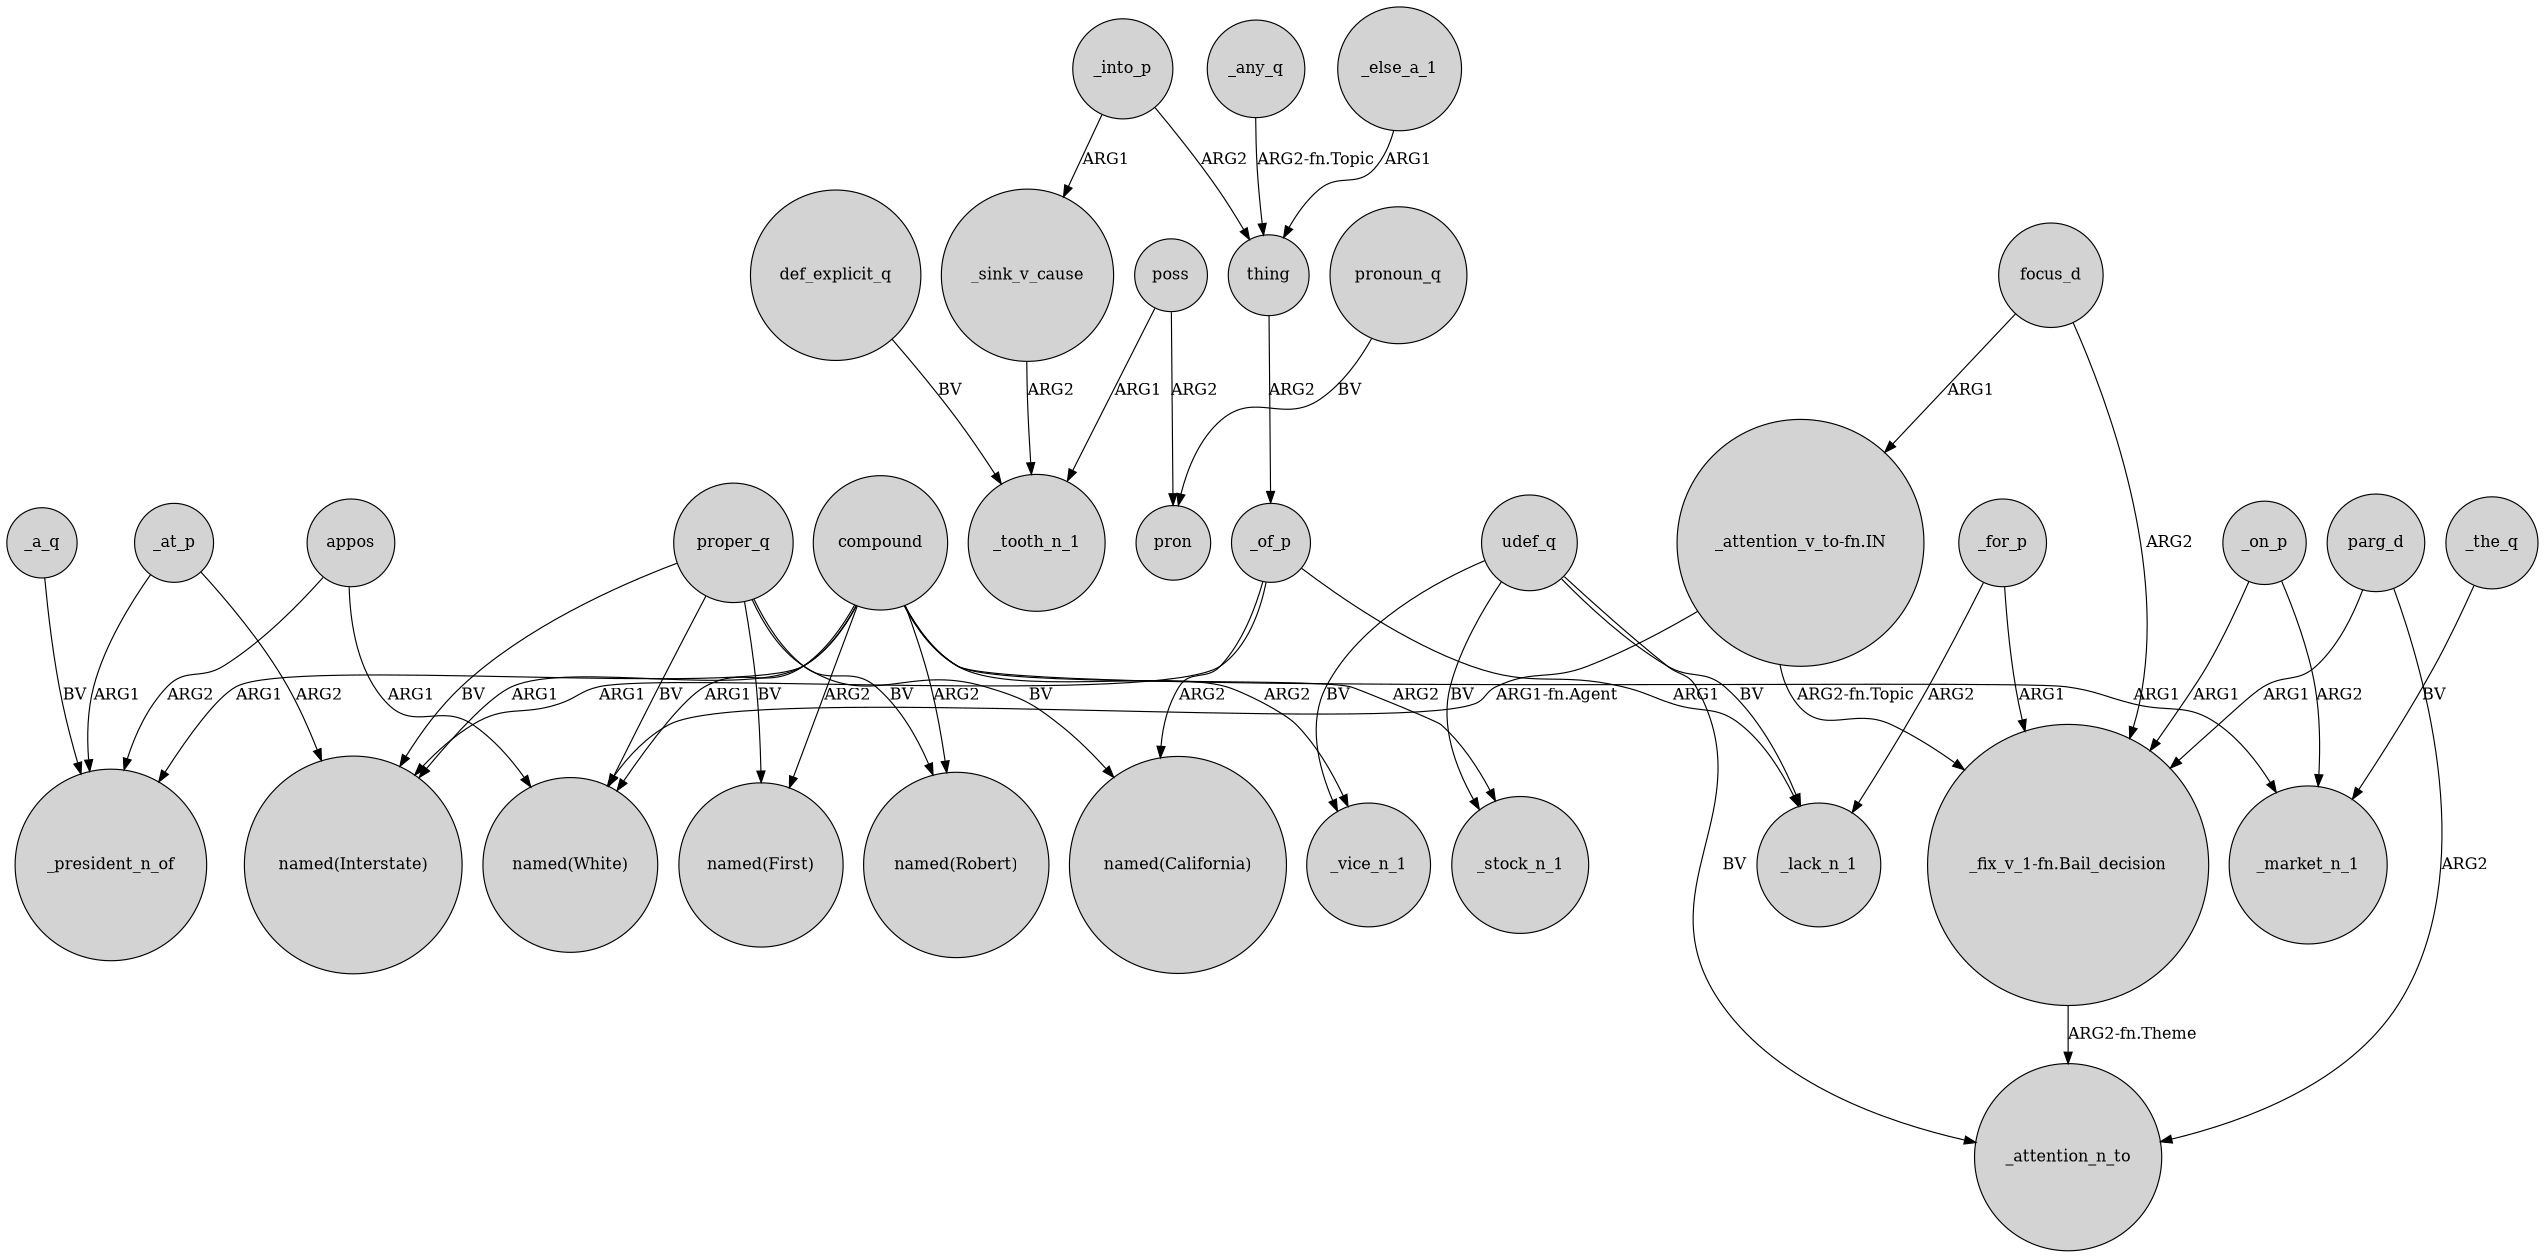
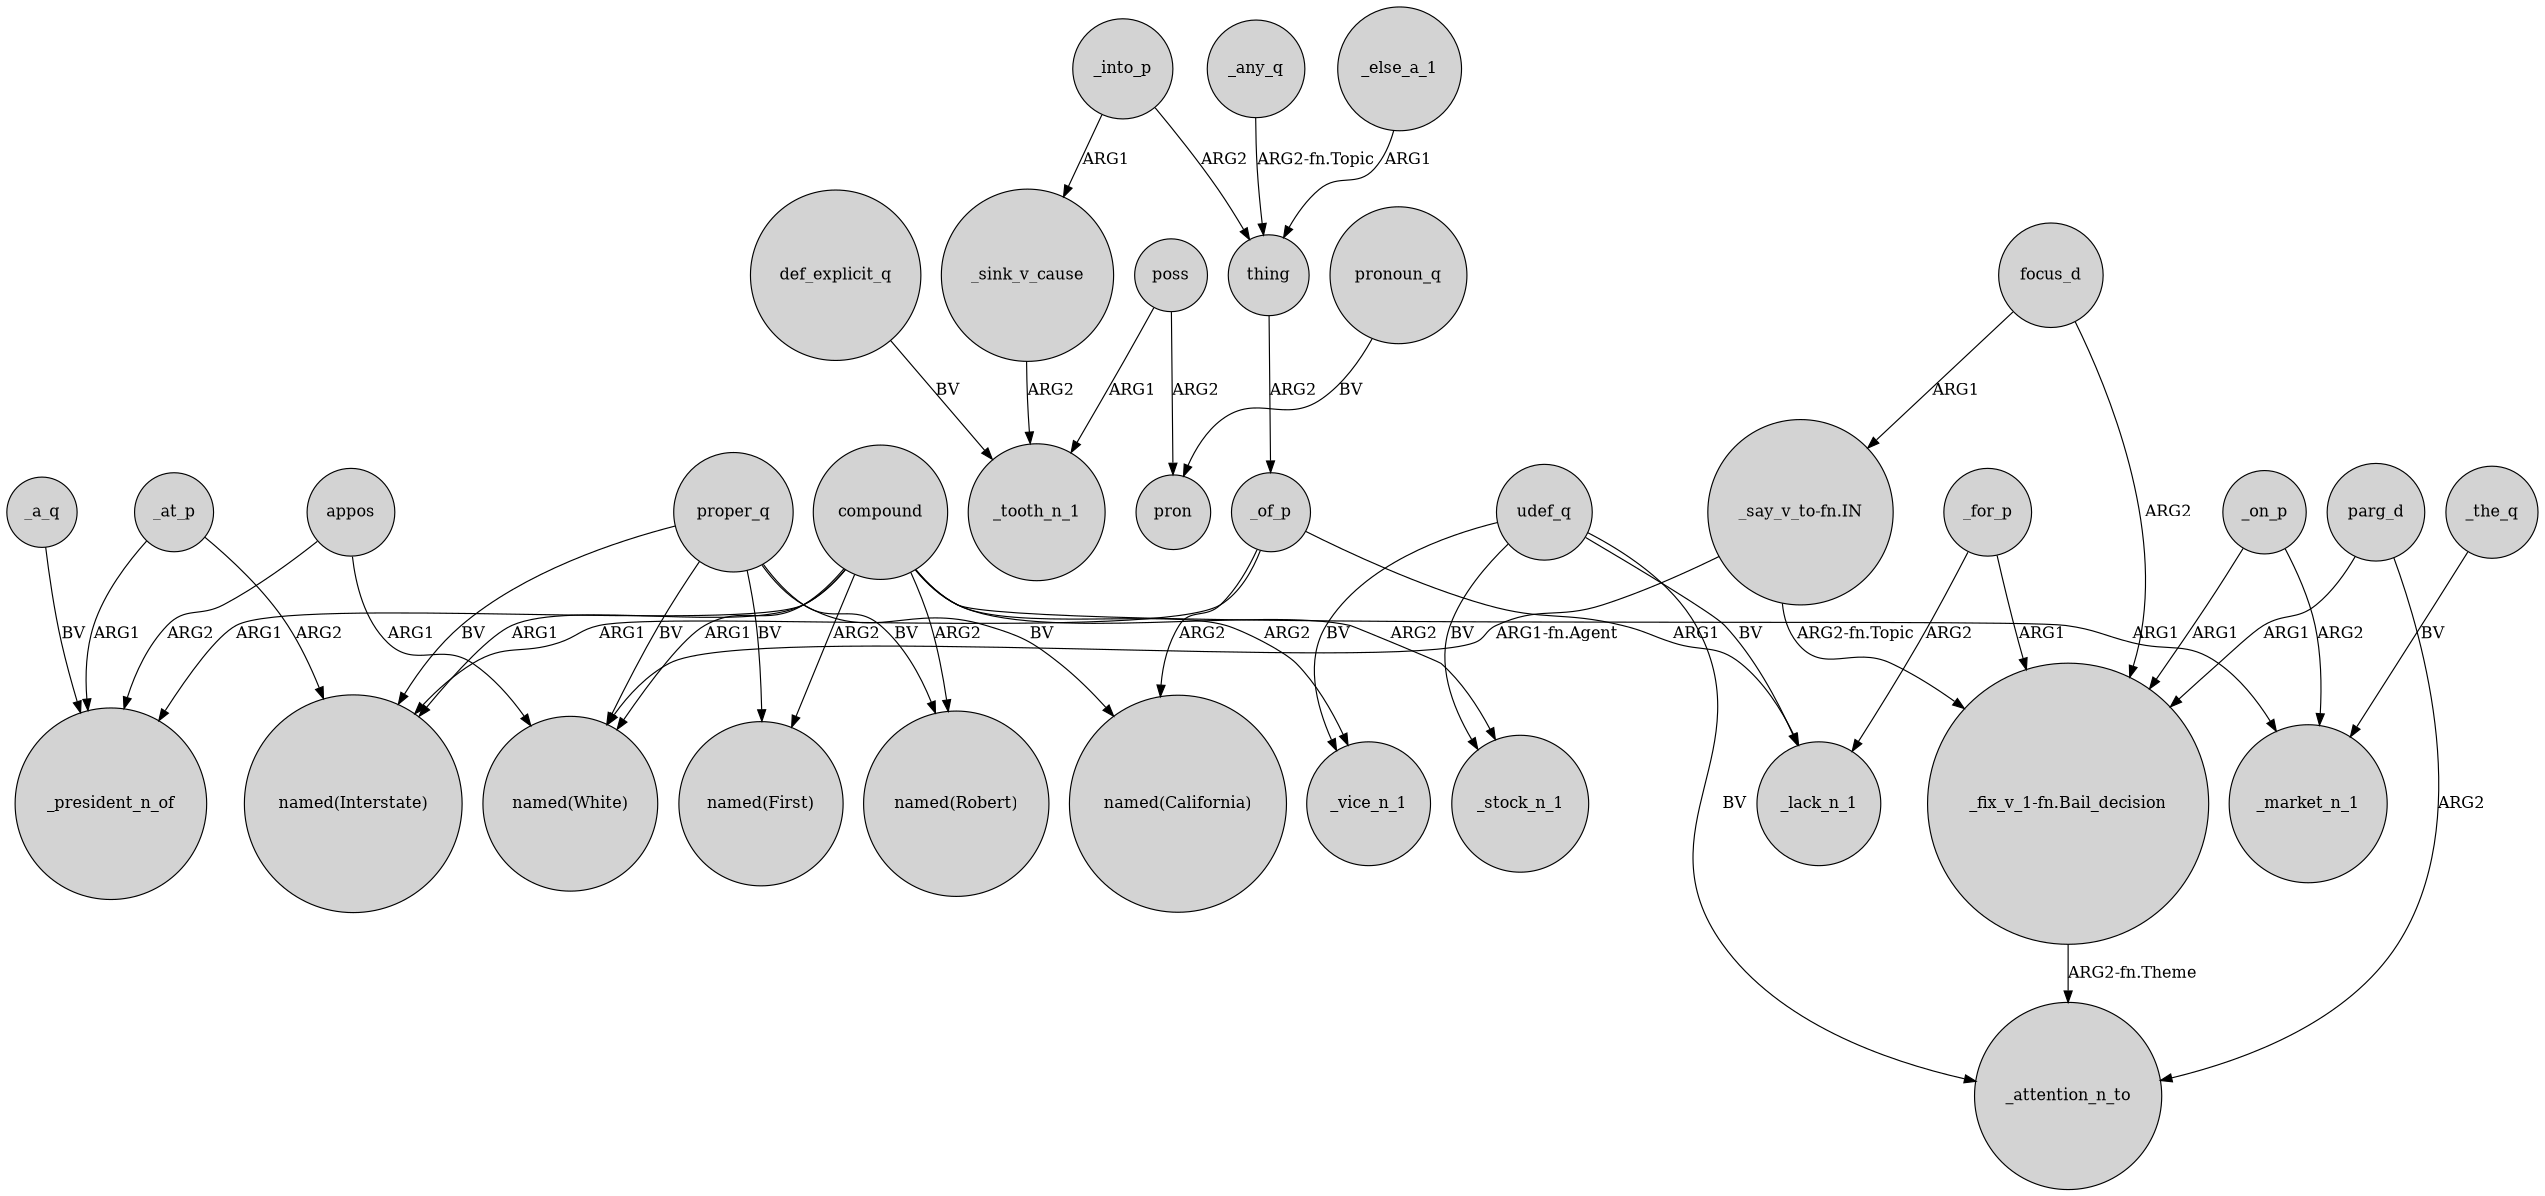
node "_attention_v_to-fn.IN": label "_attention_v_to-fn.IN" -> "_say_v_to-fn.IN"
